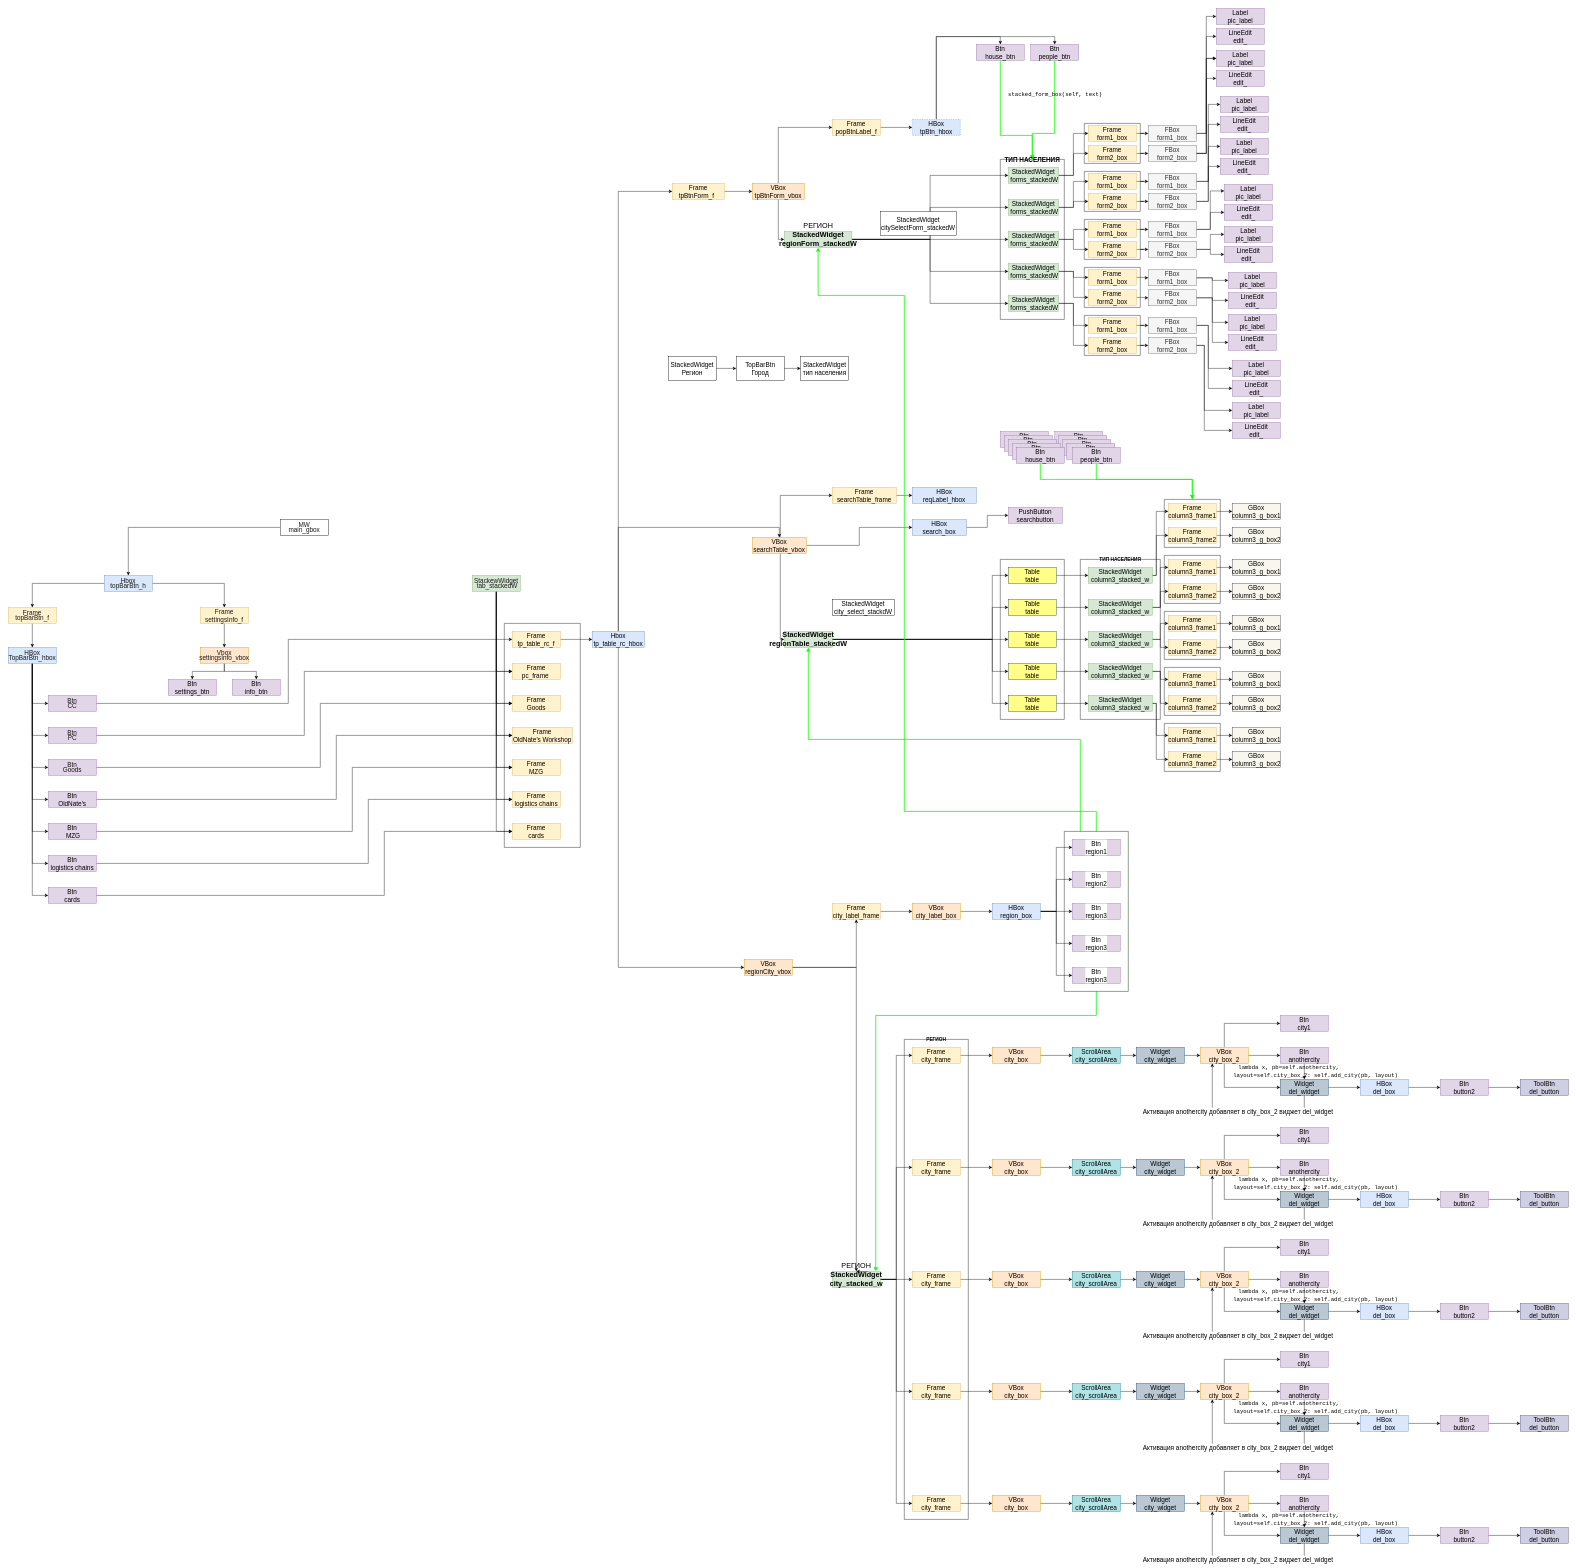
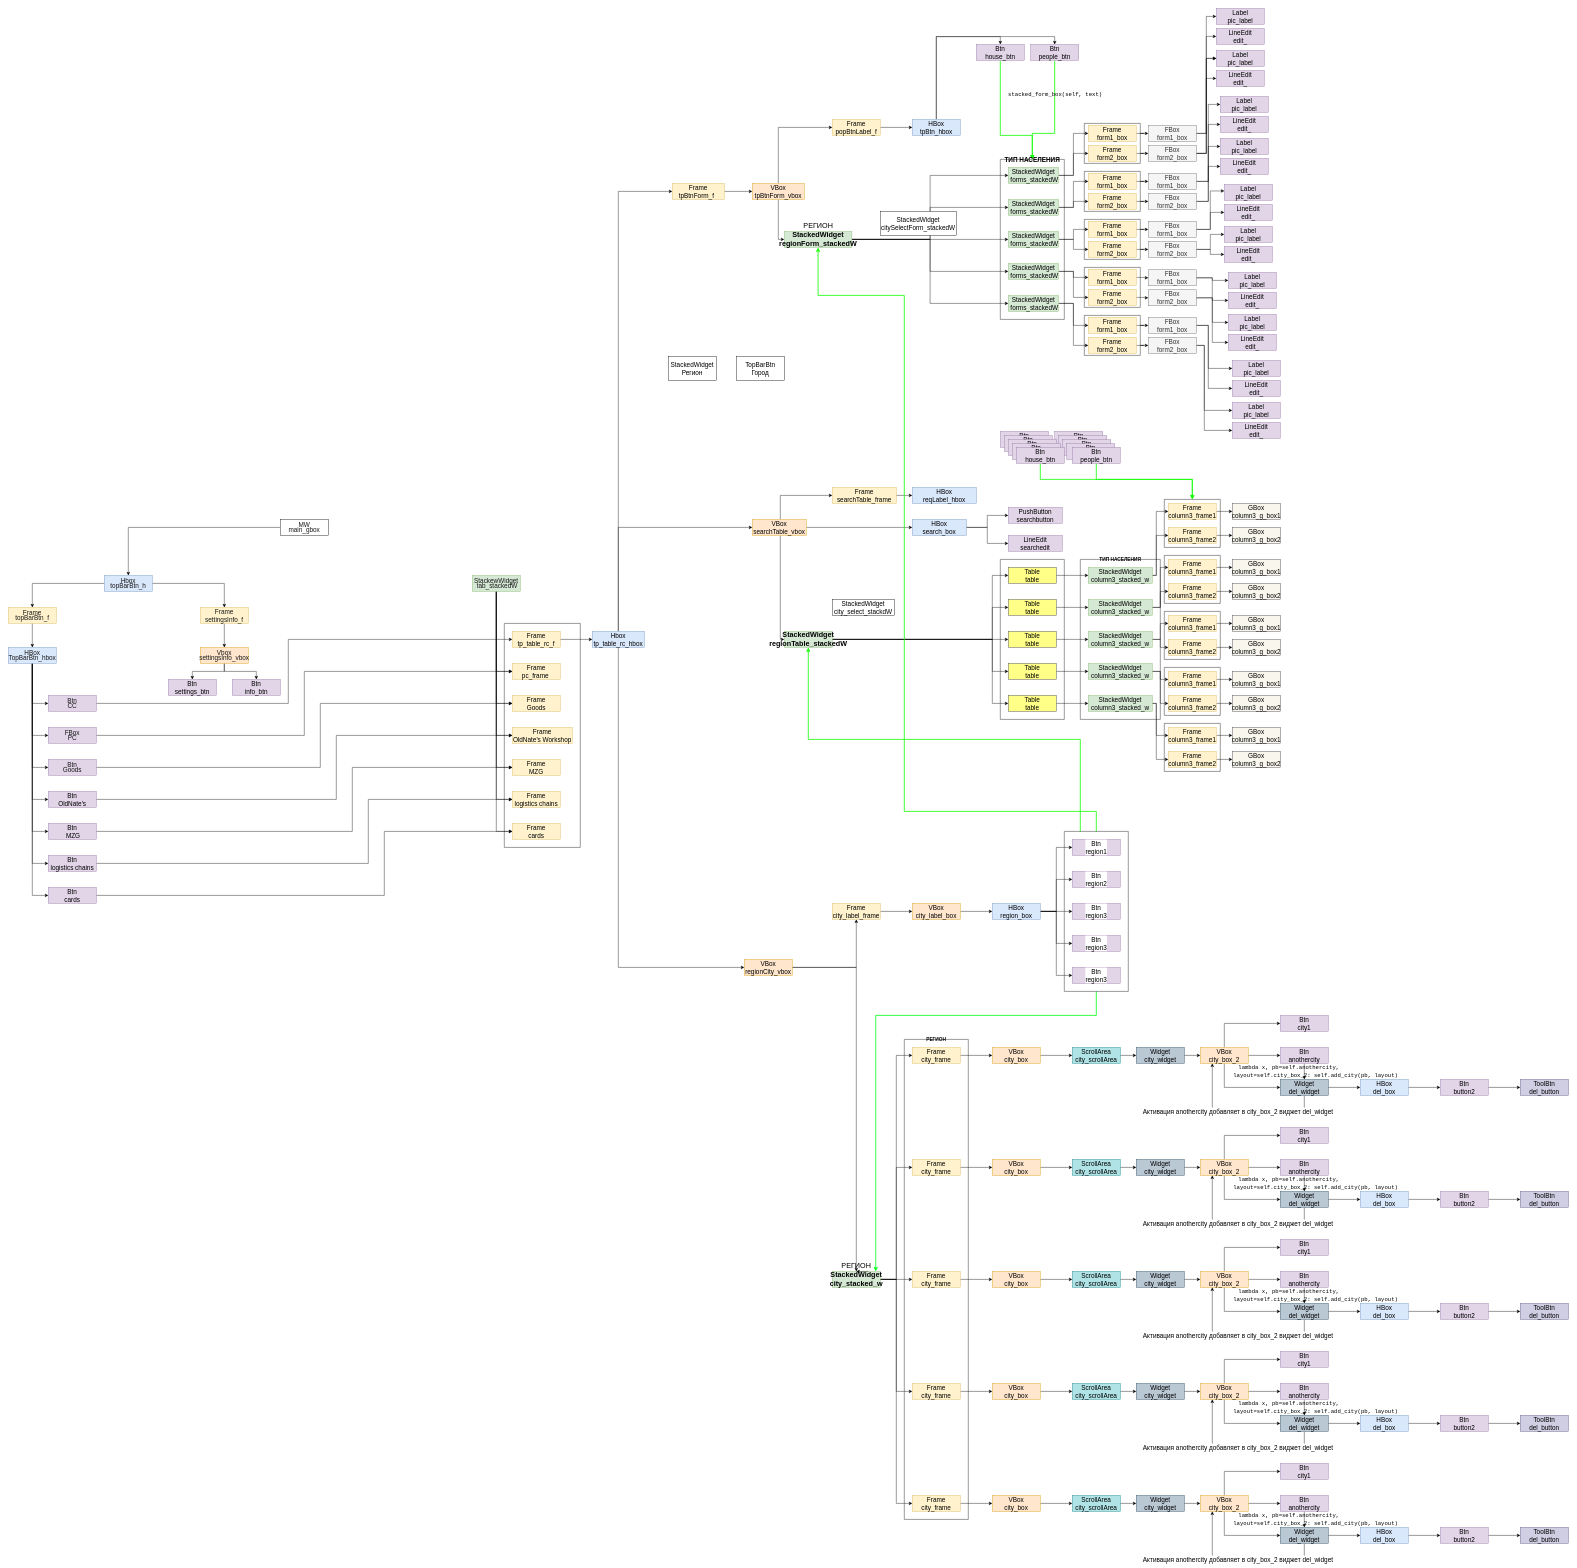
node "HBox tpBtn_hbox": style dashed -> solid
edge "StackedWidget Регион" -> "TopBarBtn Город": removed
edge "TopBarBtn Город" -> "StackedWidget тип населения": removed
node "StackedWidget тип населения": removed
edge "HBox search_box" -> "LineEdit searchedit": added
node "LineEdit searchedit": added
node "VBox searchTable_vbox": moved (779, 545) -> (779, 527)
node "Btn PC": label "Btn PC" -> "FBox PC"
